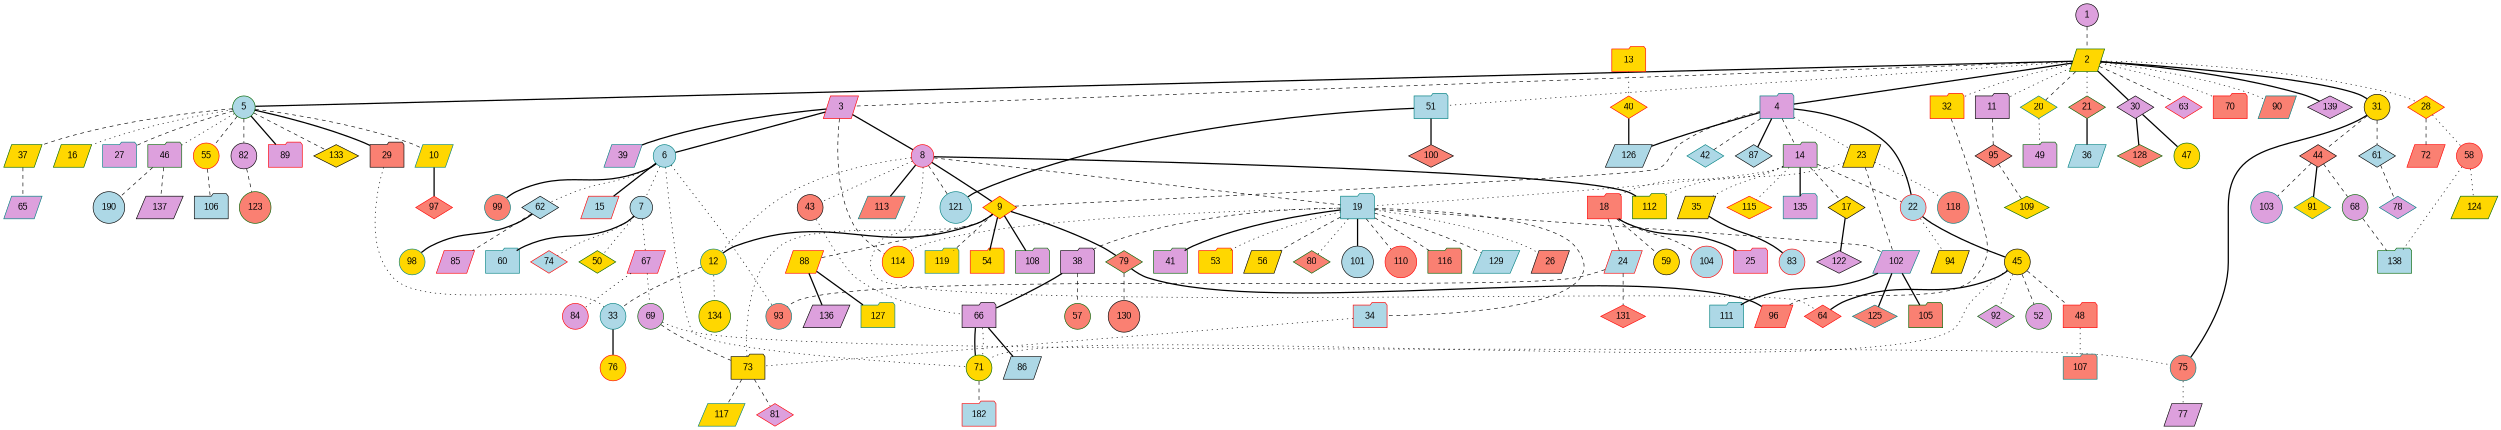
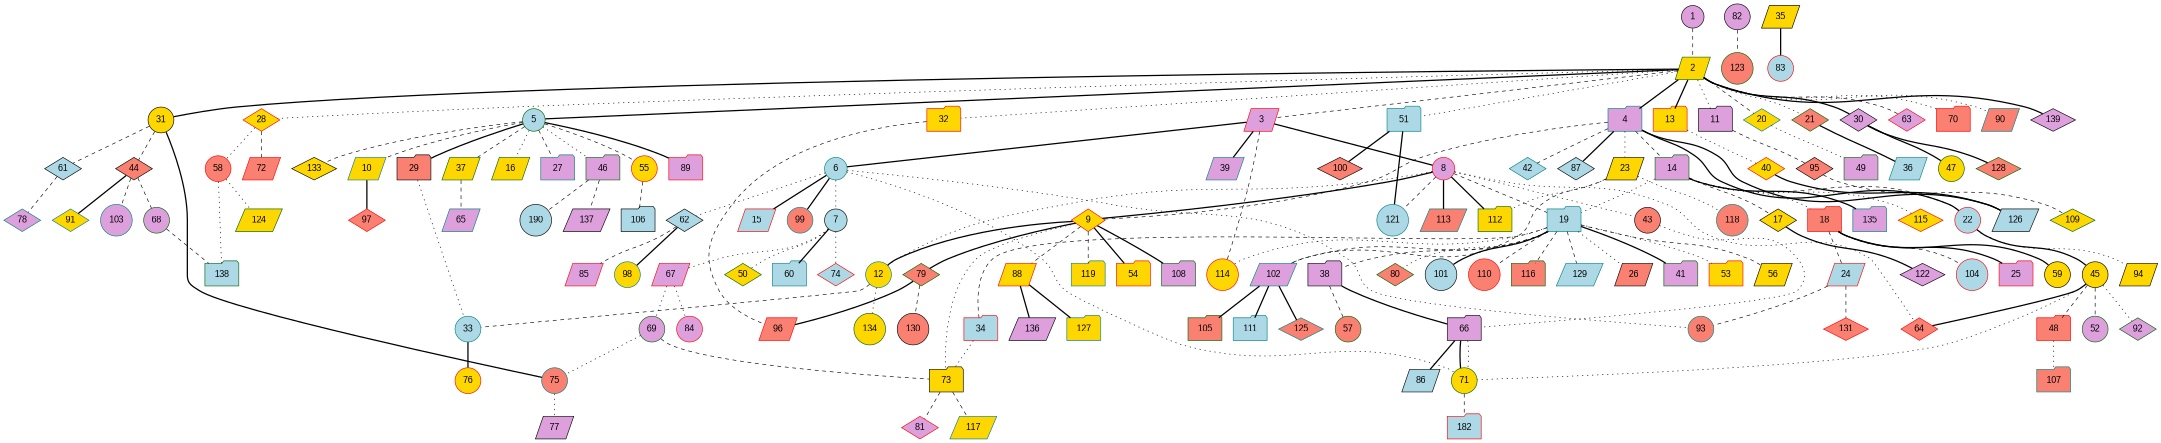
edge "2" -- "13": added
edge "5" -- "82": removed
edge "14" -- "35": removed
edge "18" -- "59": style dashed -> bold
